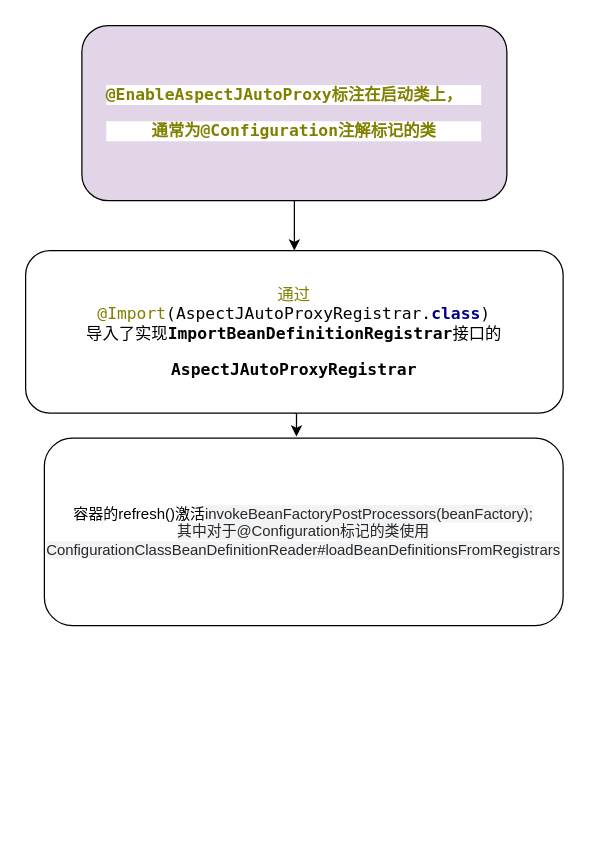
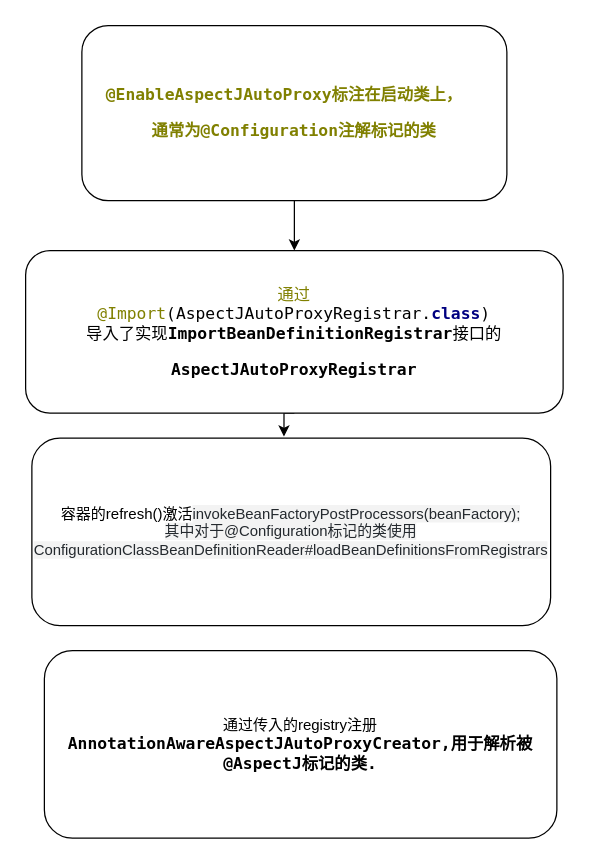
node "@EnableAspectJAutoProxy标注在启动类上， 通常为@Configuration注解标记的类": fillcolor #e1d5e7 -> #ffffff
node "容器的refresh()激活invokeBeanFactoryPostProcessors(beanFactory); 其中对于@Configuration标记的类使用 ConfigurationClassBeanDefinitionReader#loadBeanDefinitionsFromRegistrars": moved (304, 532) -> (291, 532)
node "通过传入的registry注册AnnotationAwareAspectJAutoProxyCreator,用于解析被@AspectJ标记的类.": added
